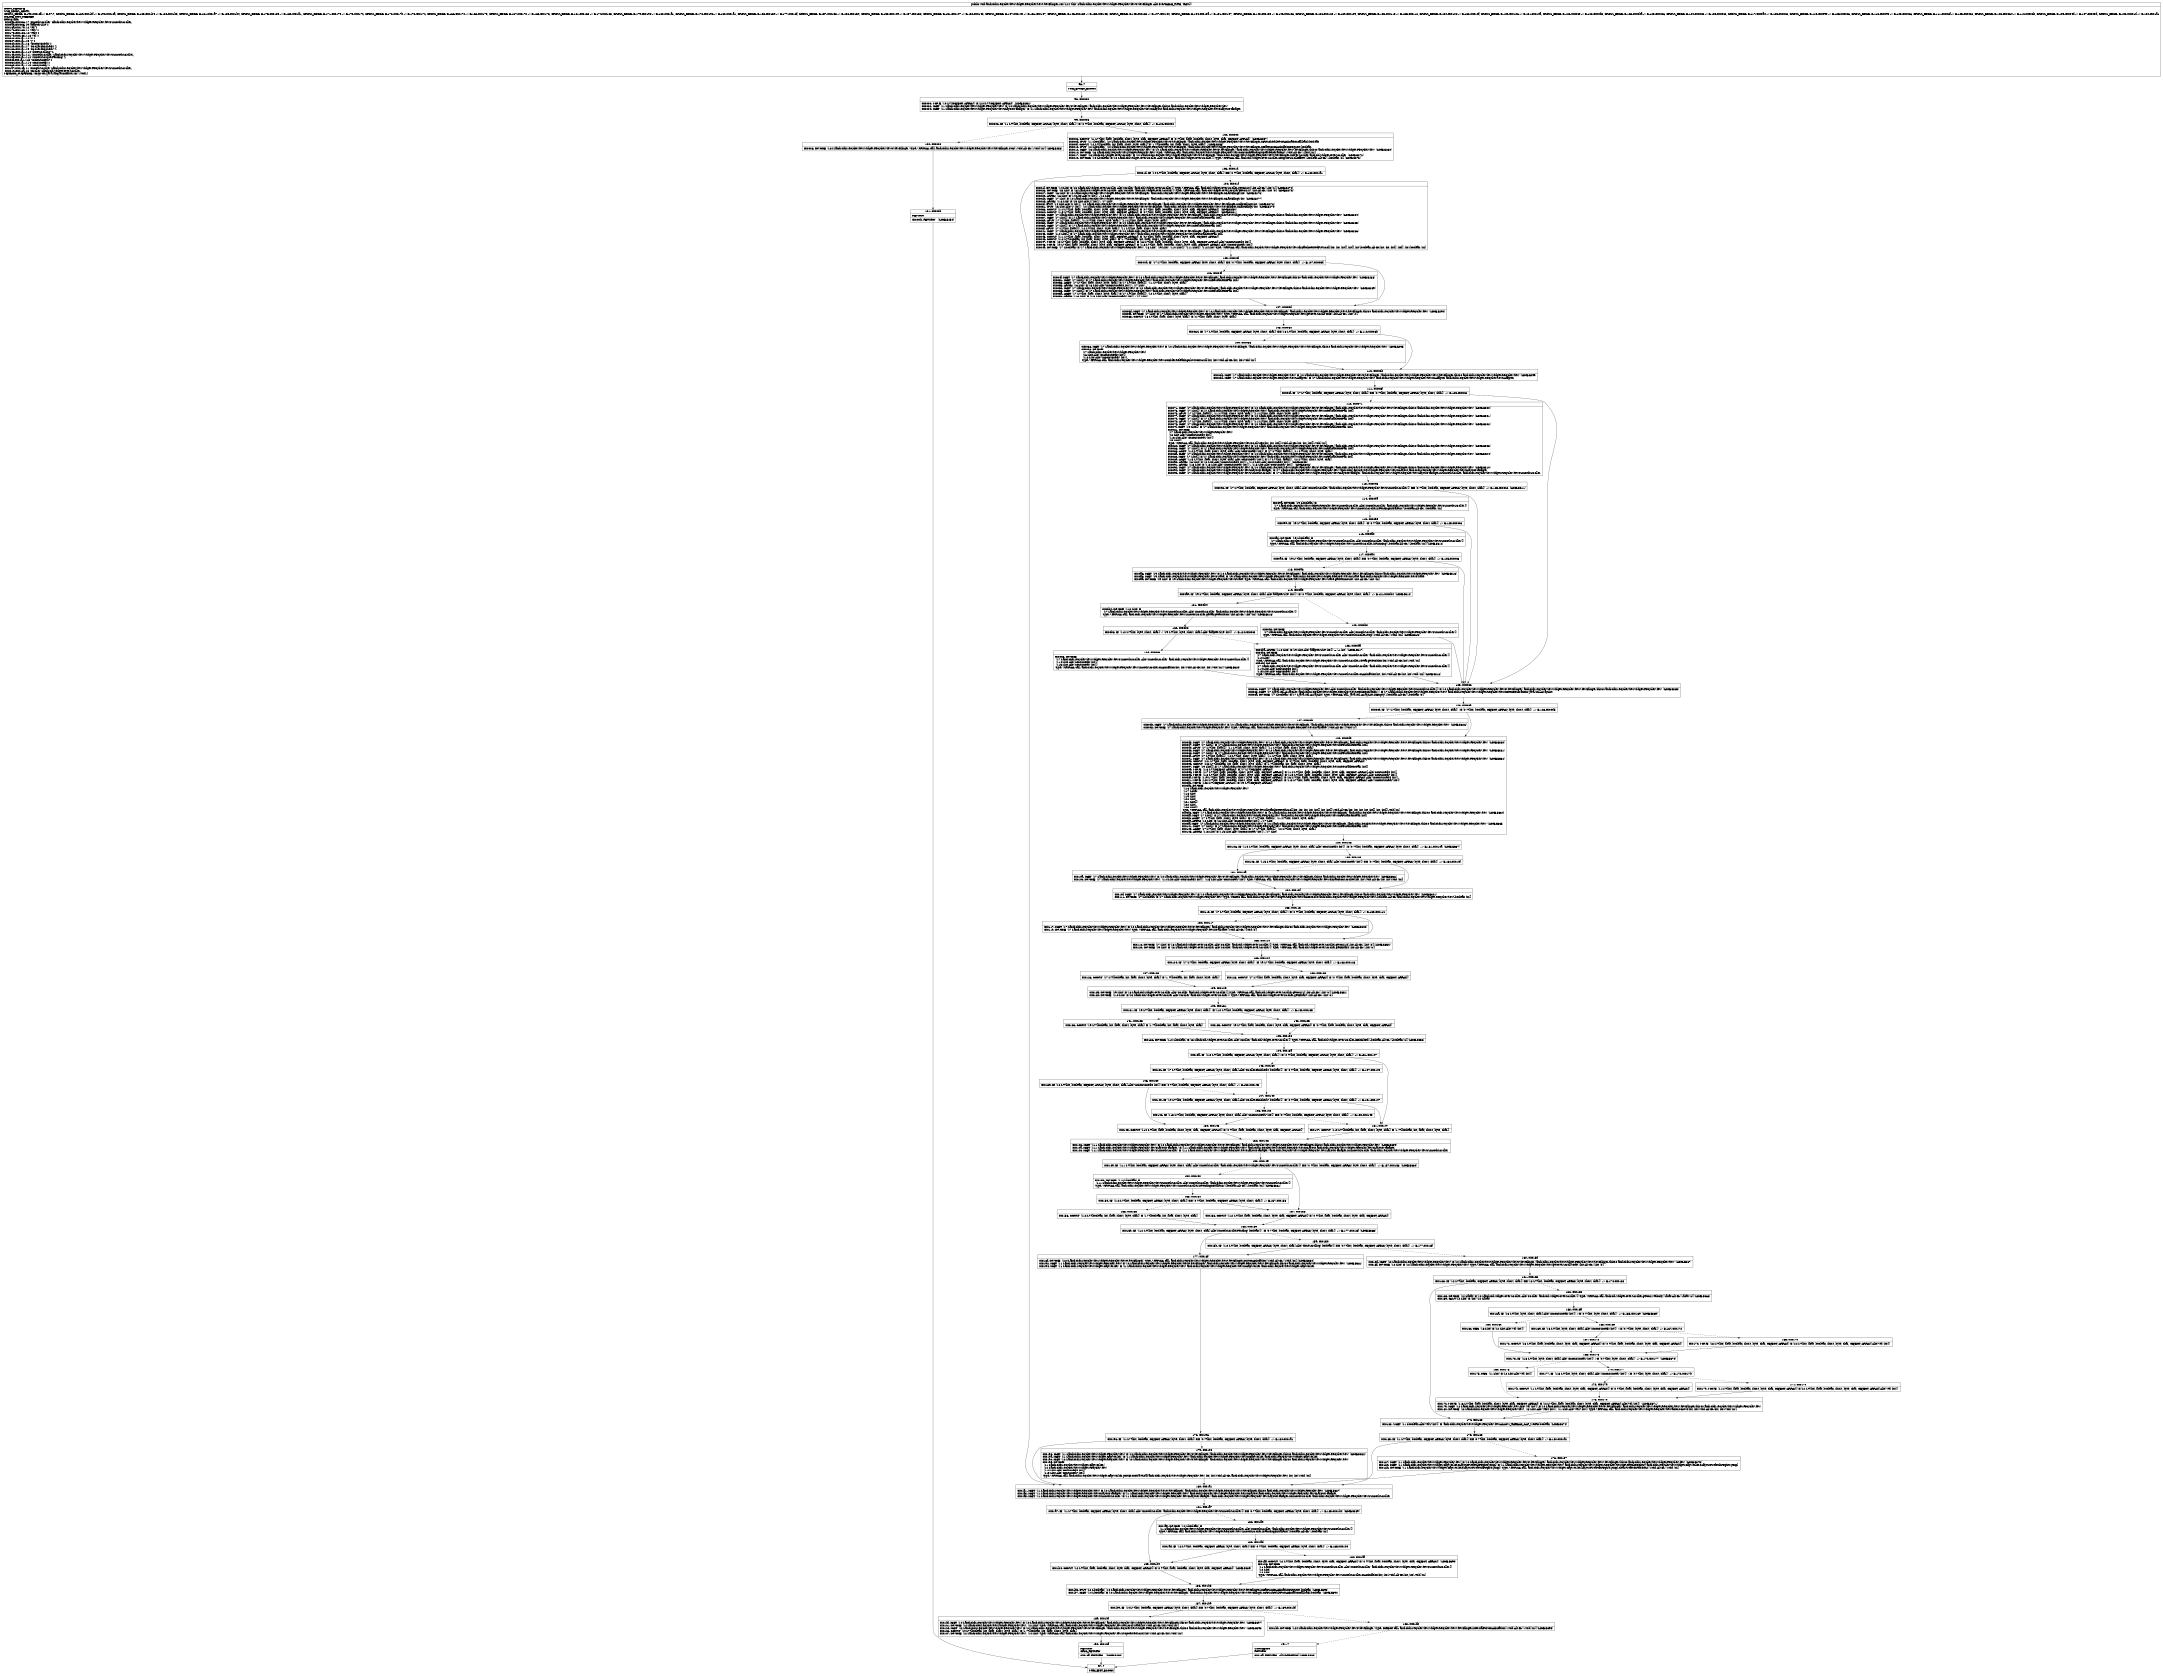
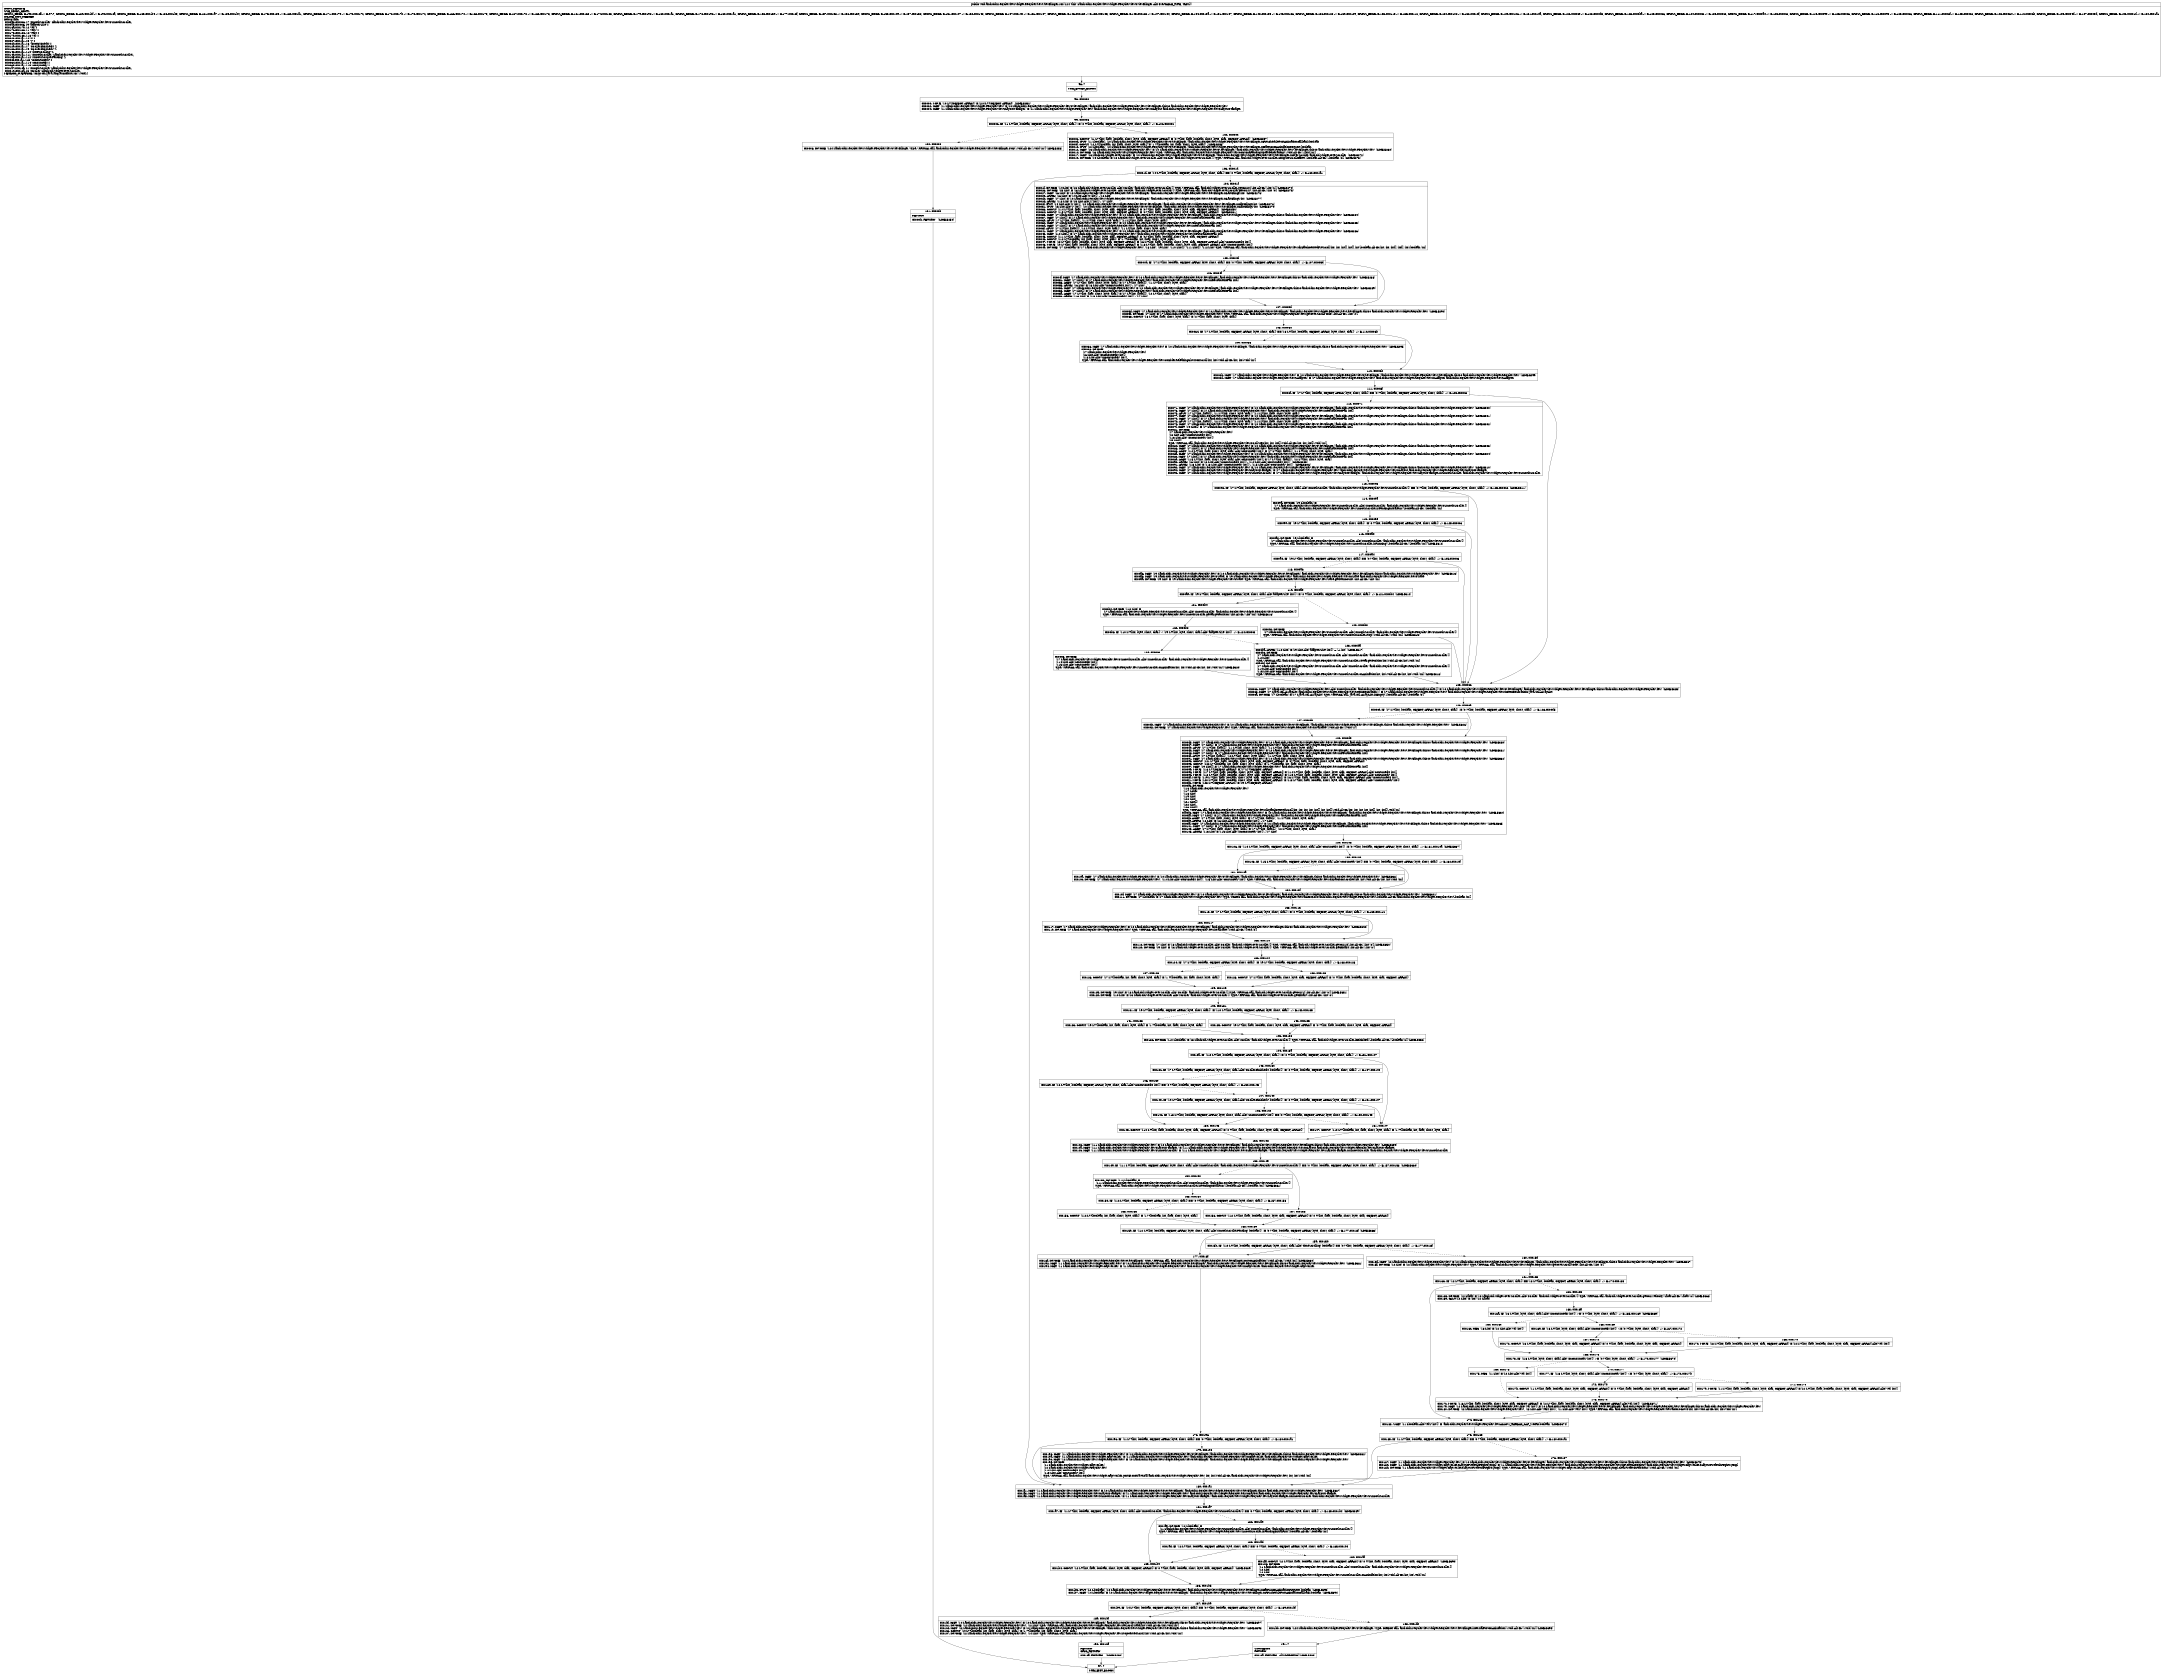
edge "188: 0x01bb" -> "191: ?": style dashed -> solid
